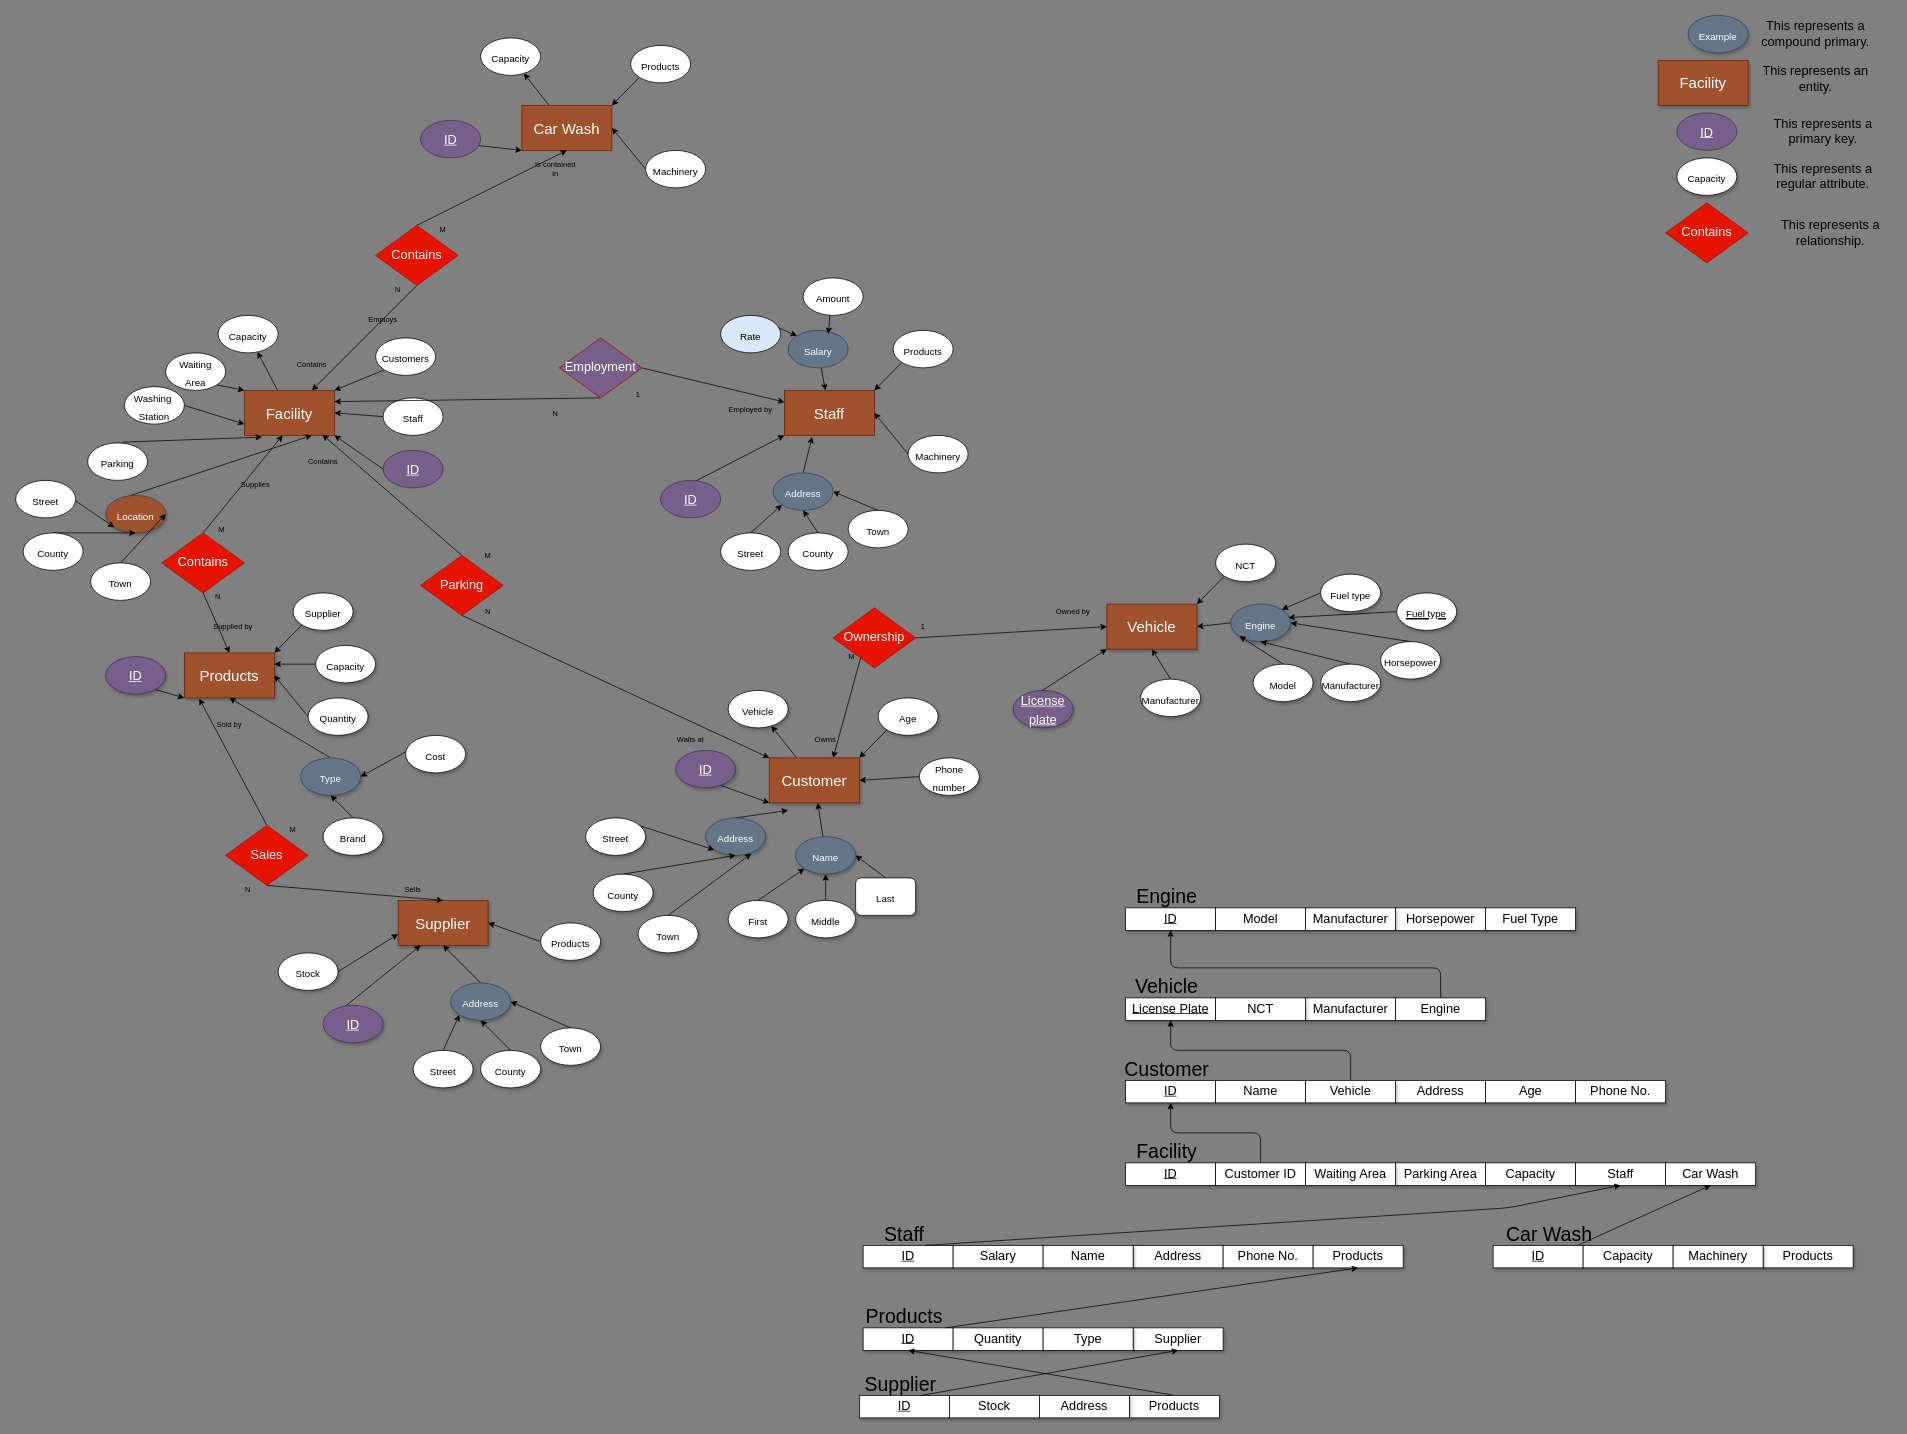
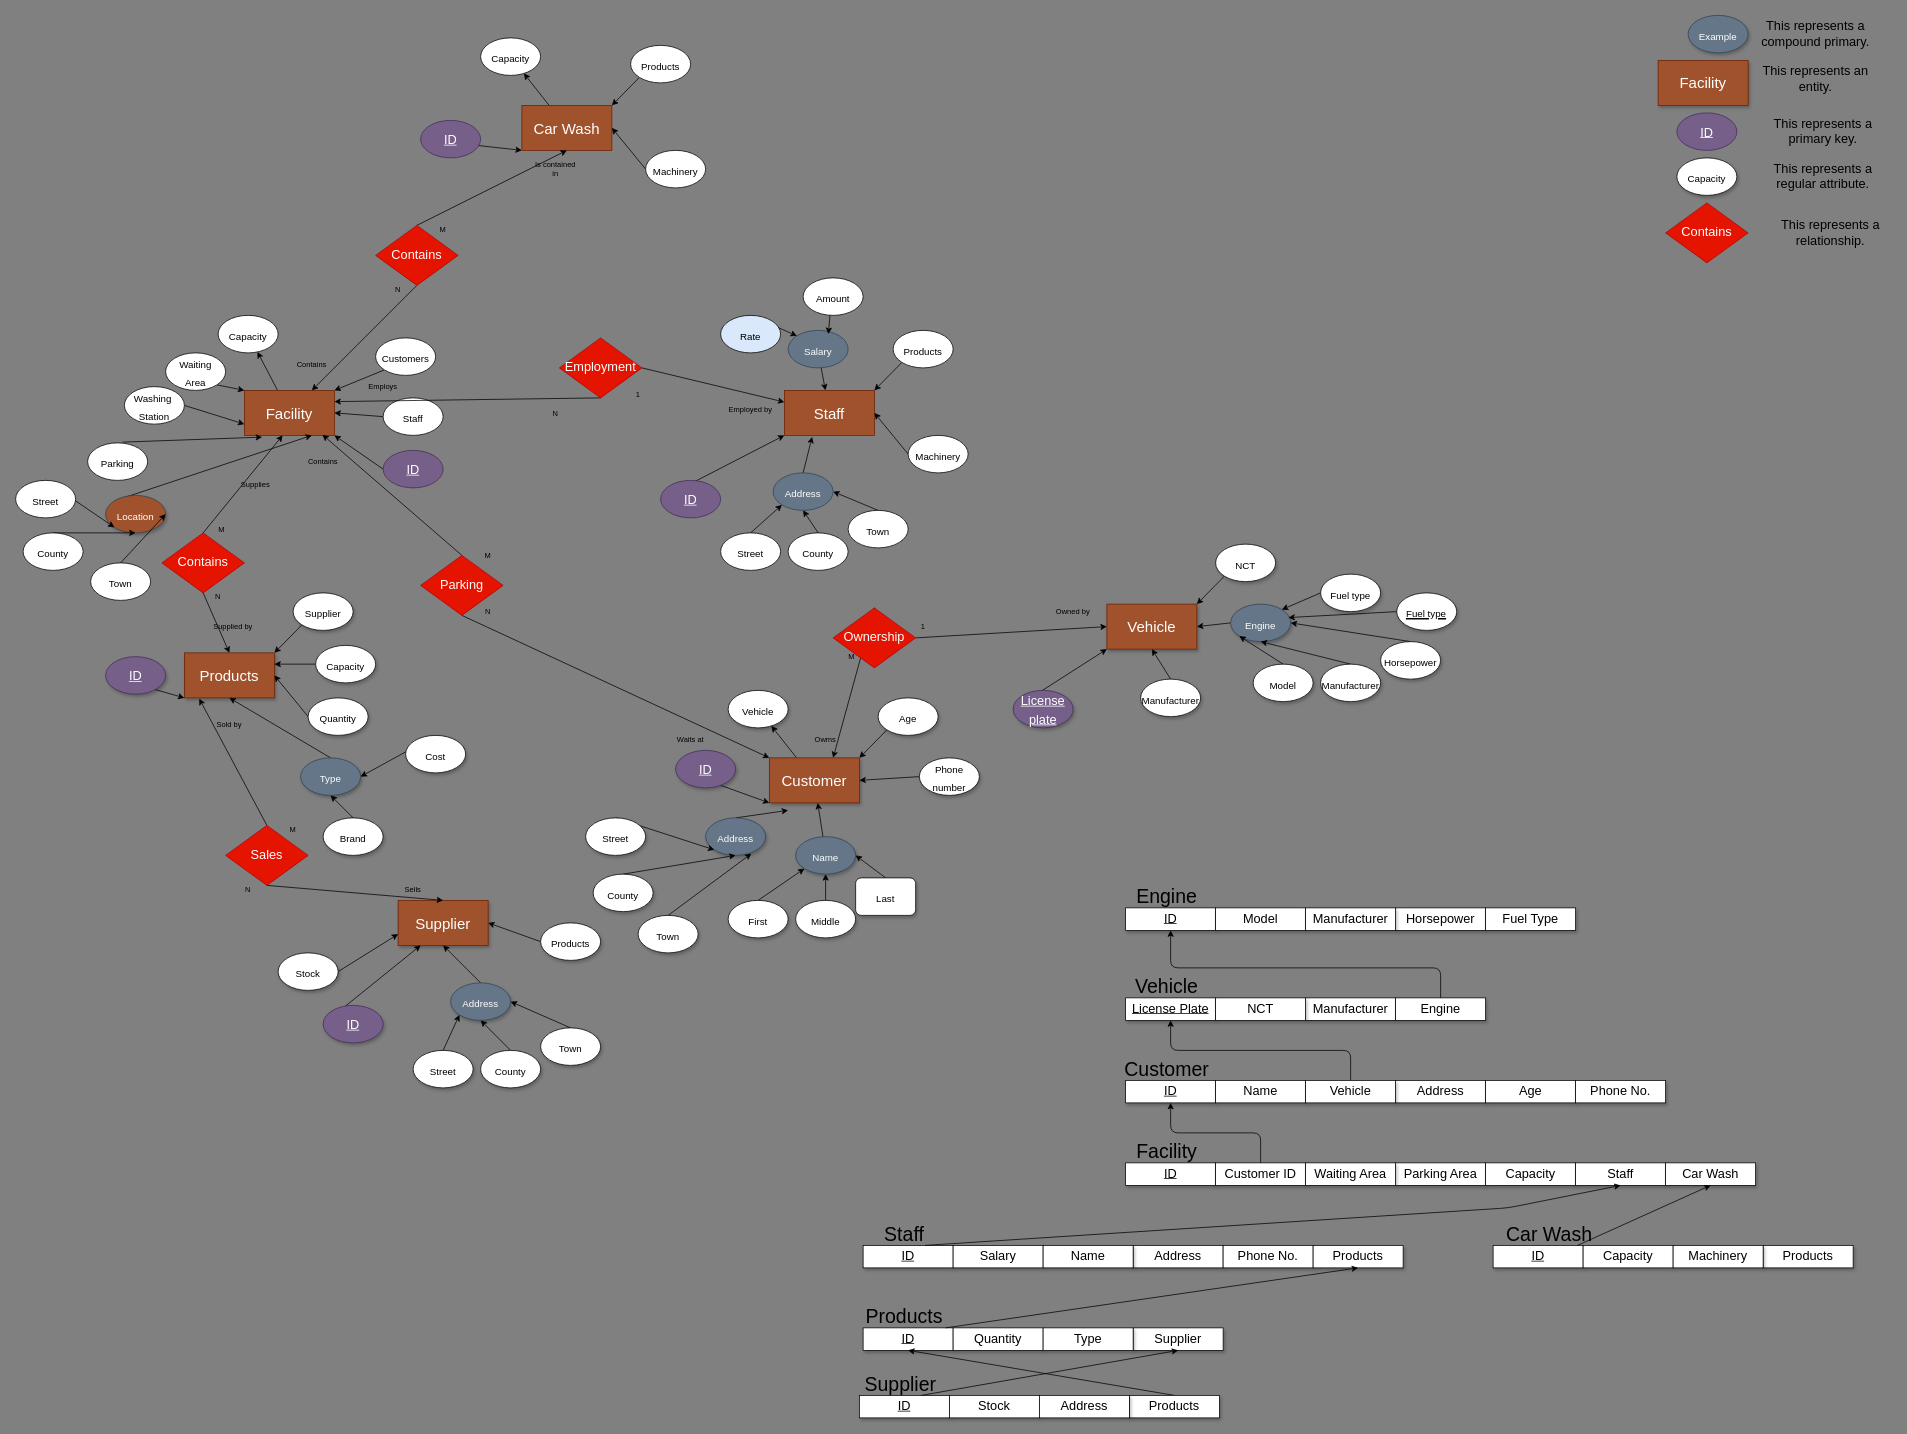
node "Employs": moved (383, 319) -> (383, 387)
node "Employment": fillcolor #76608a -> #e51400
